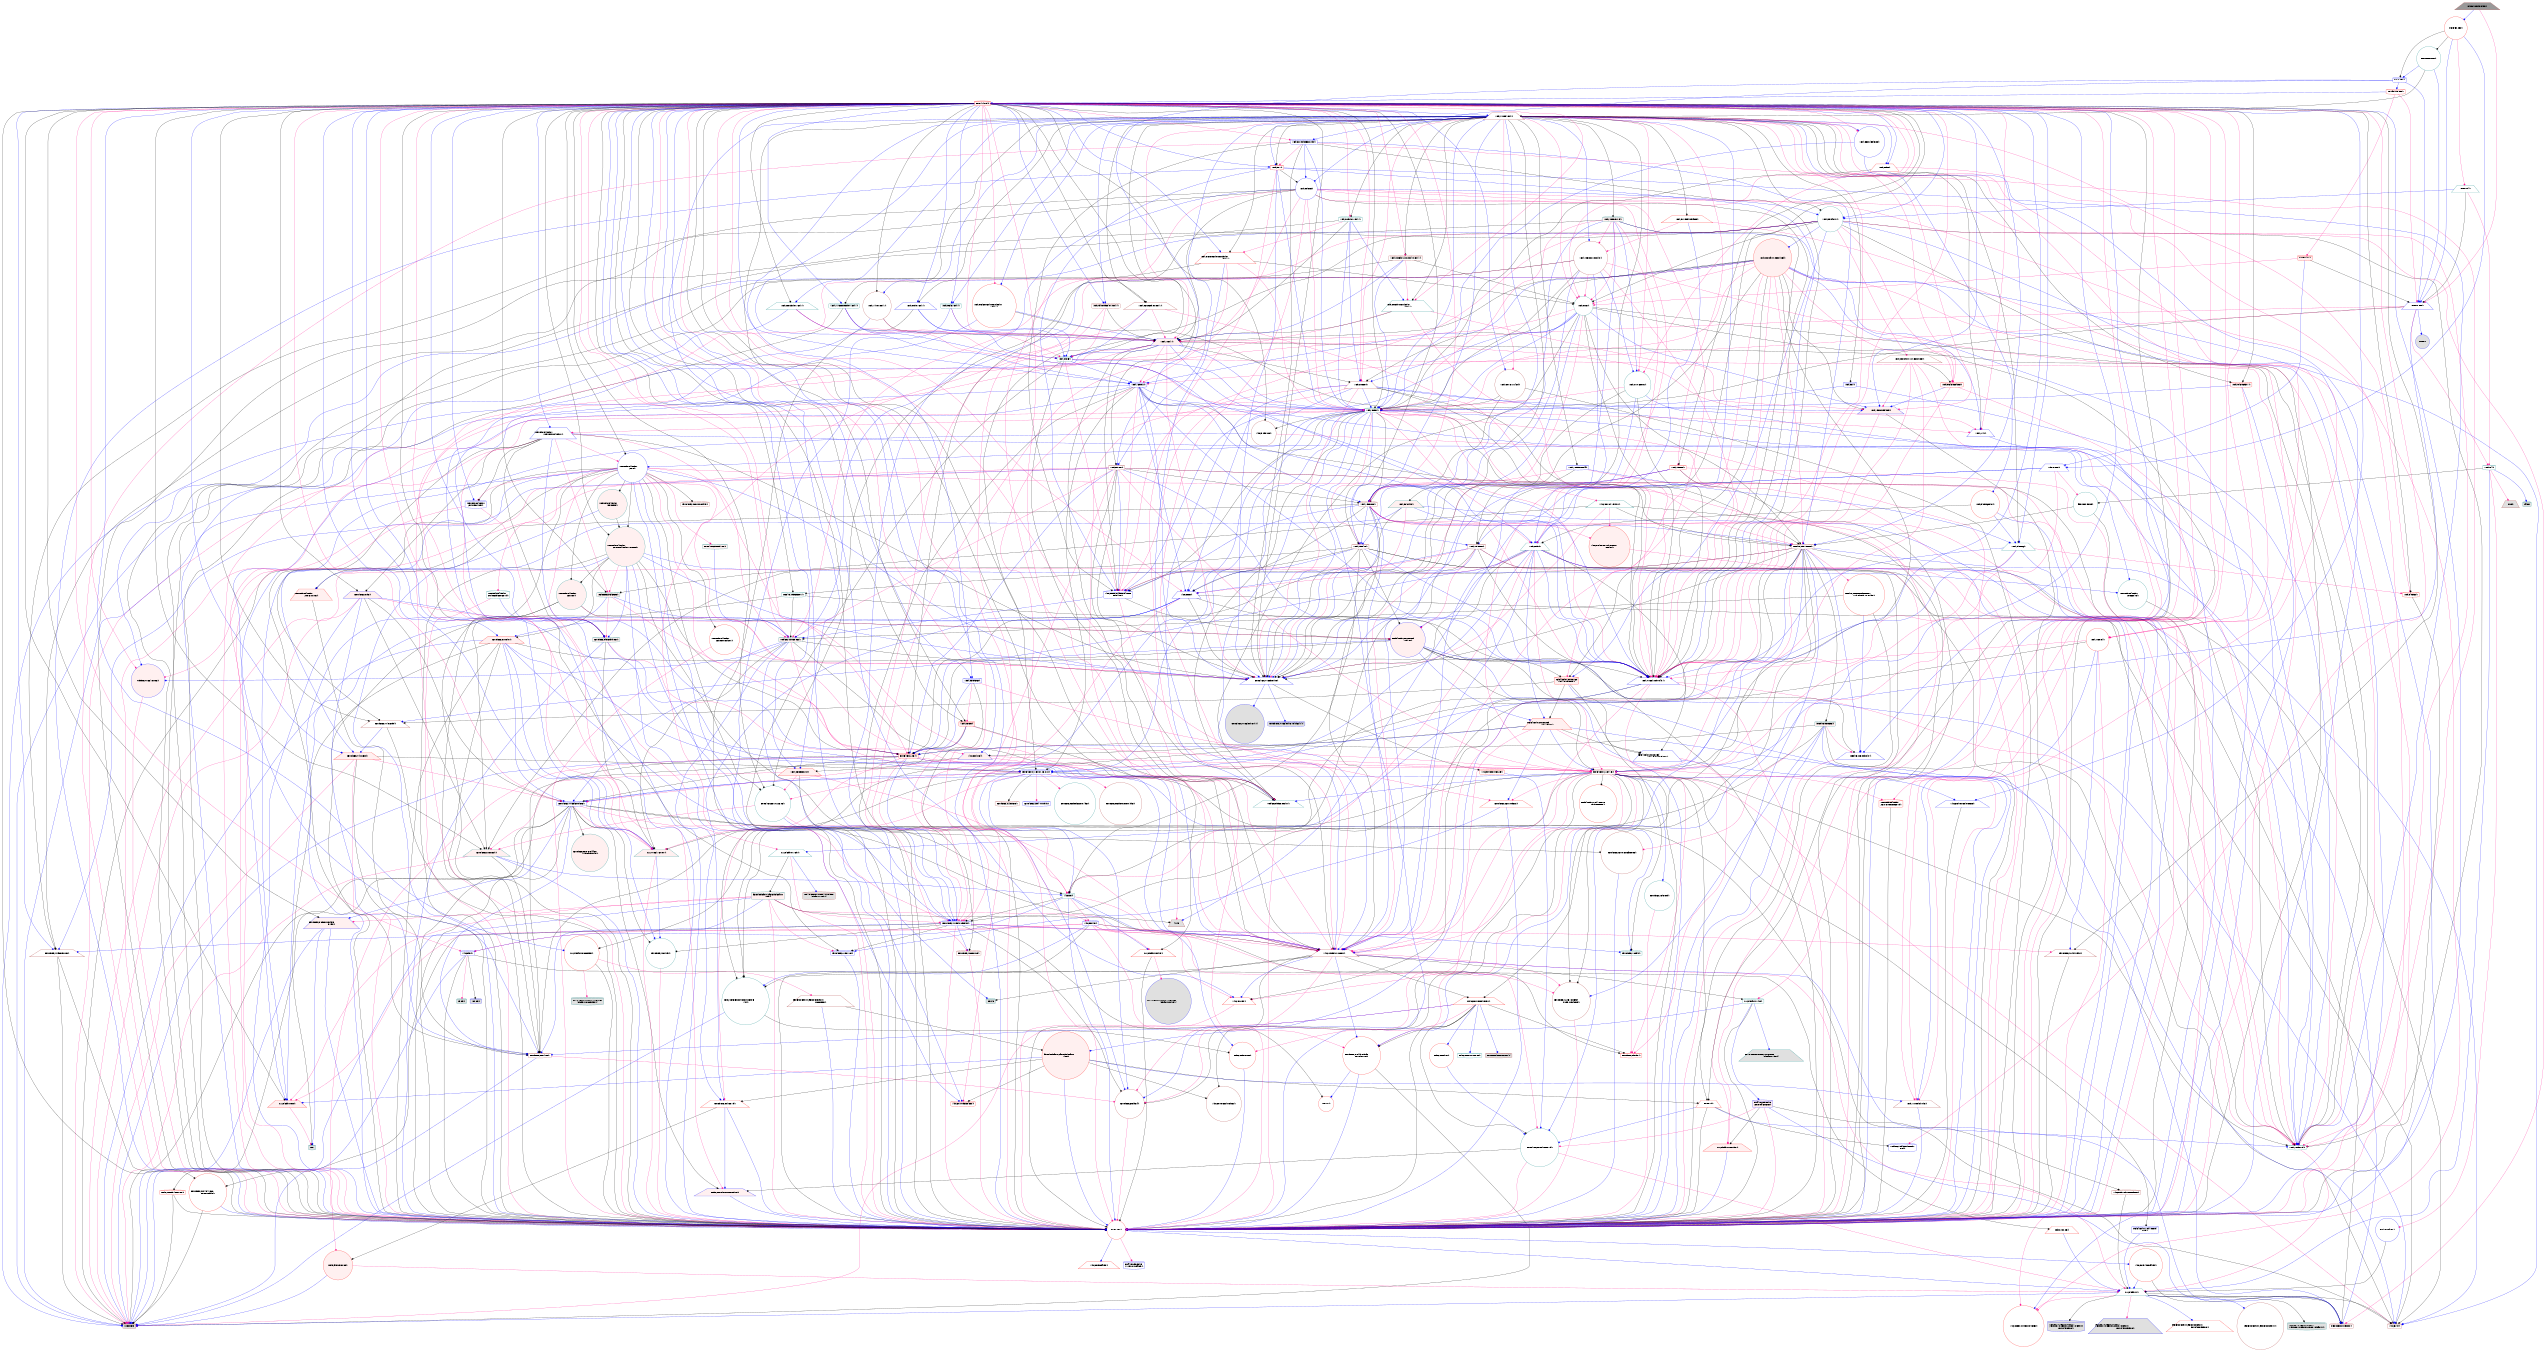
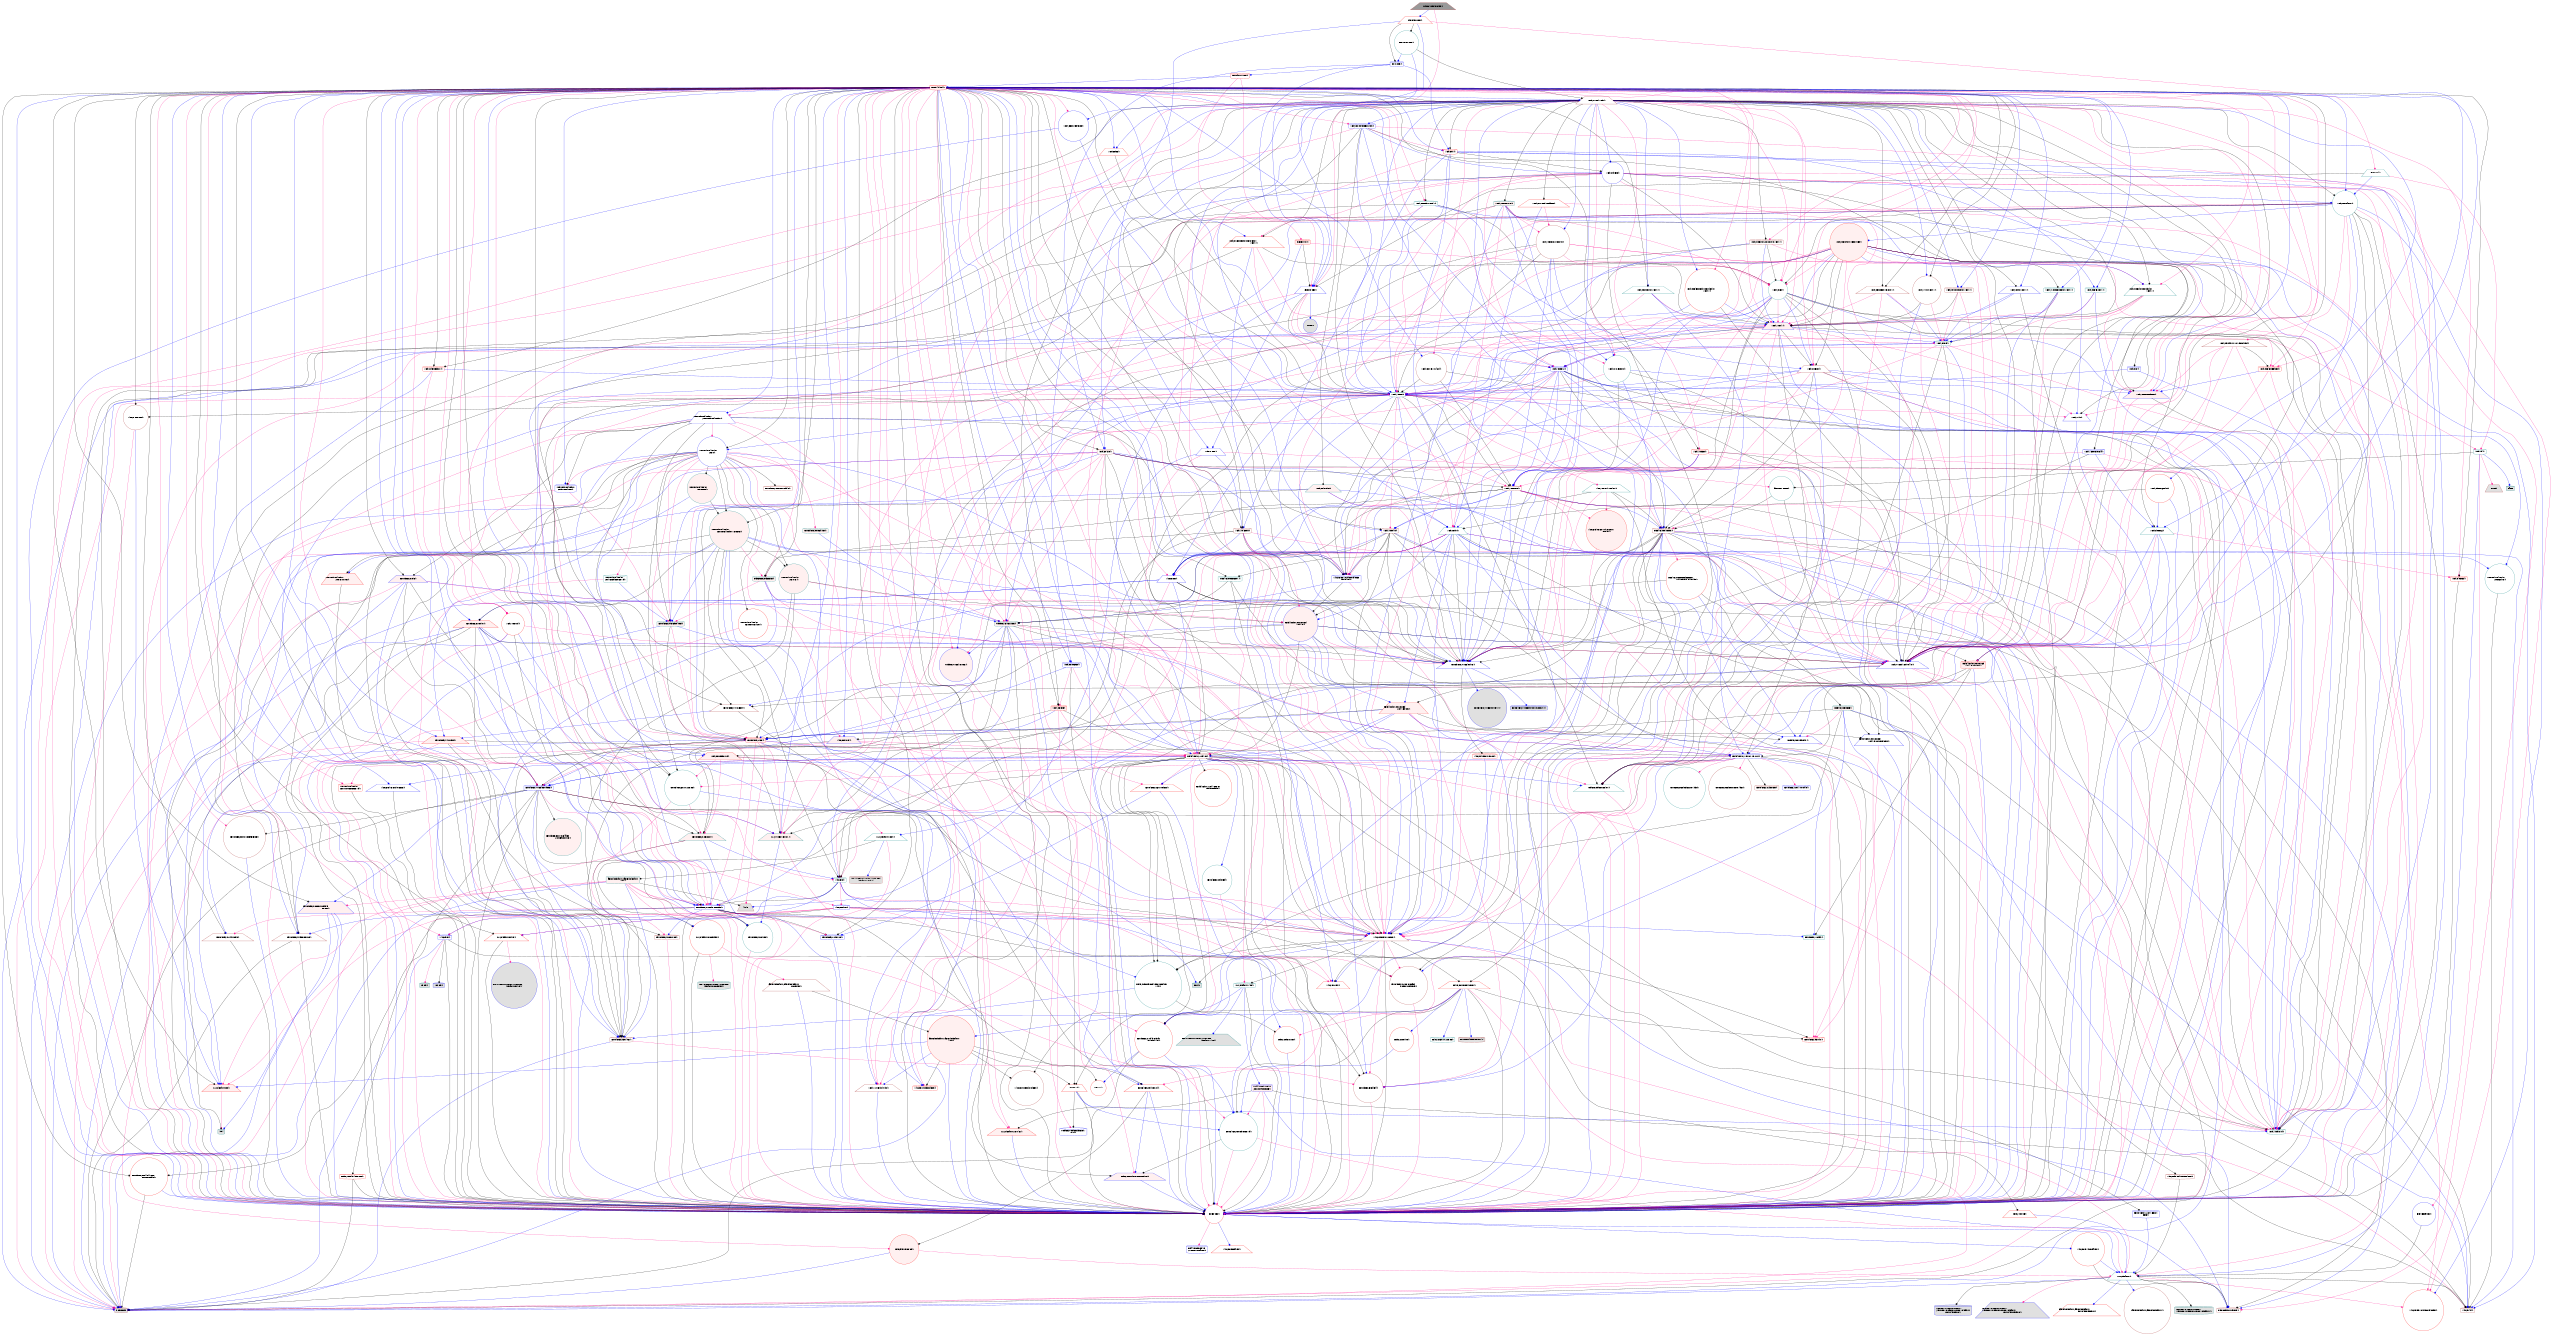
node "TriangleTypes.h": shape circle -> trapezium
edge "UObject/NameTypes.h" -> "CoreTypes.h": added
